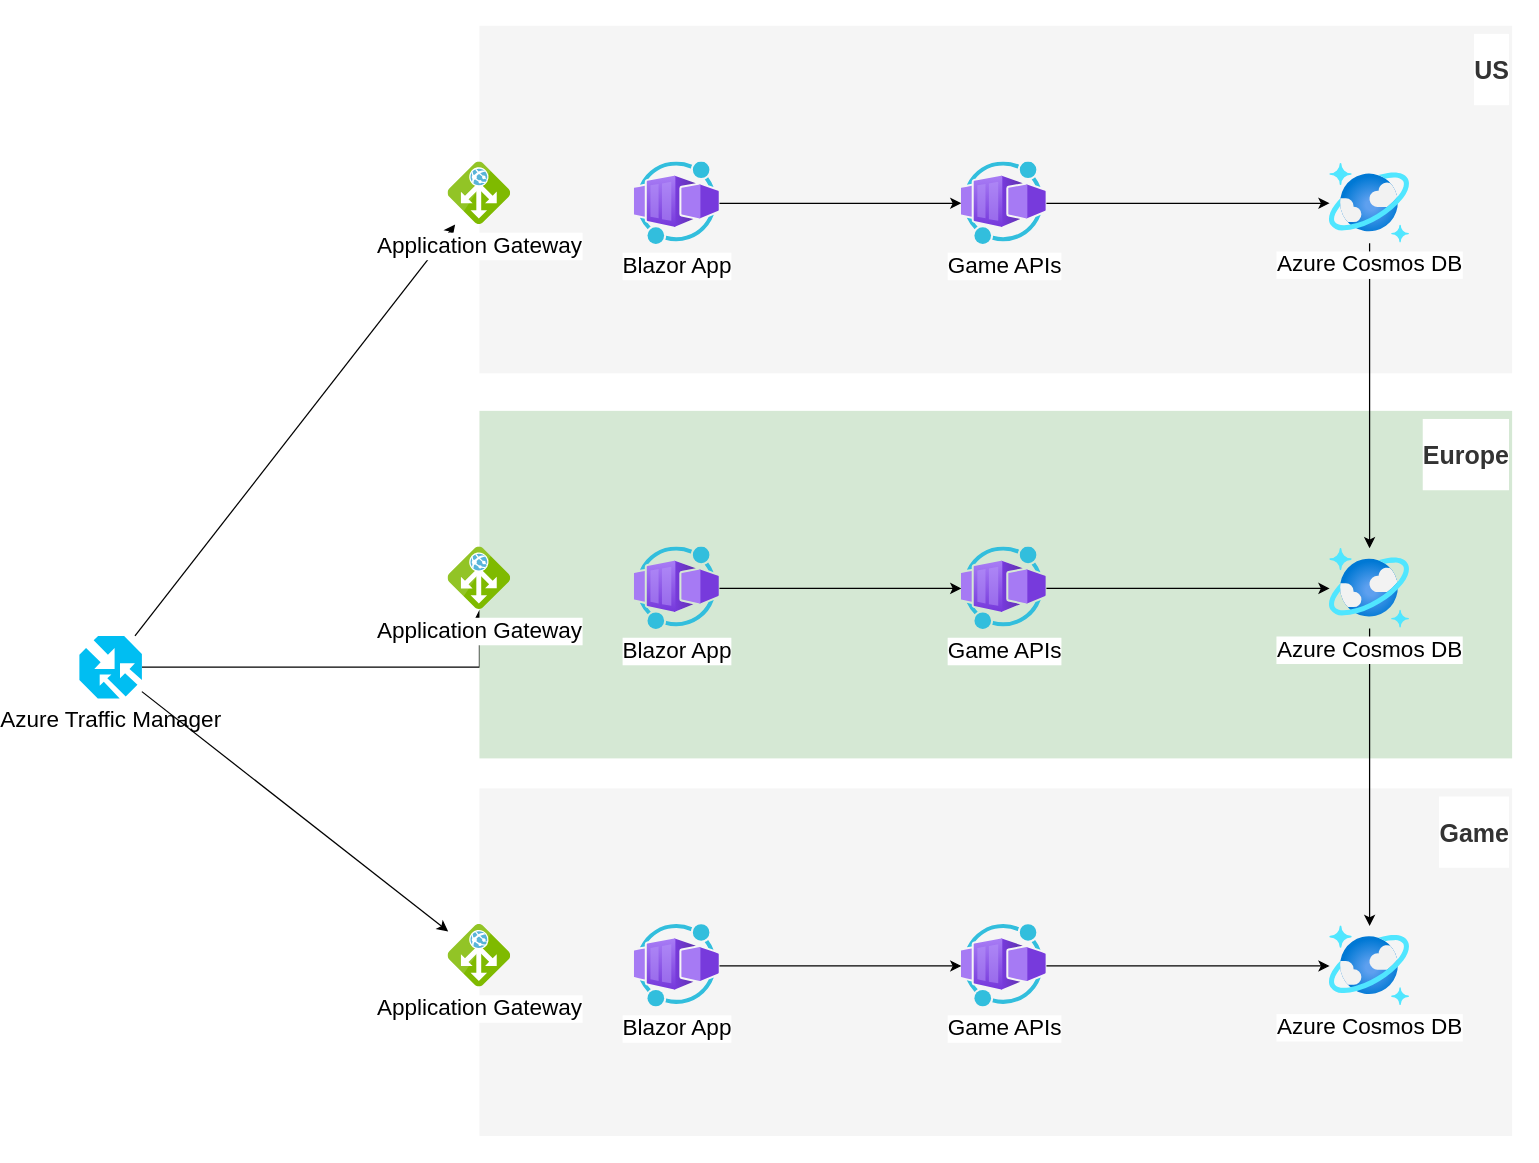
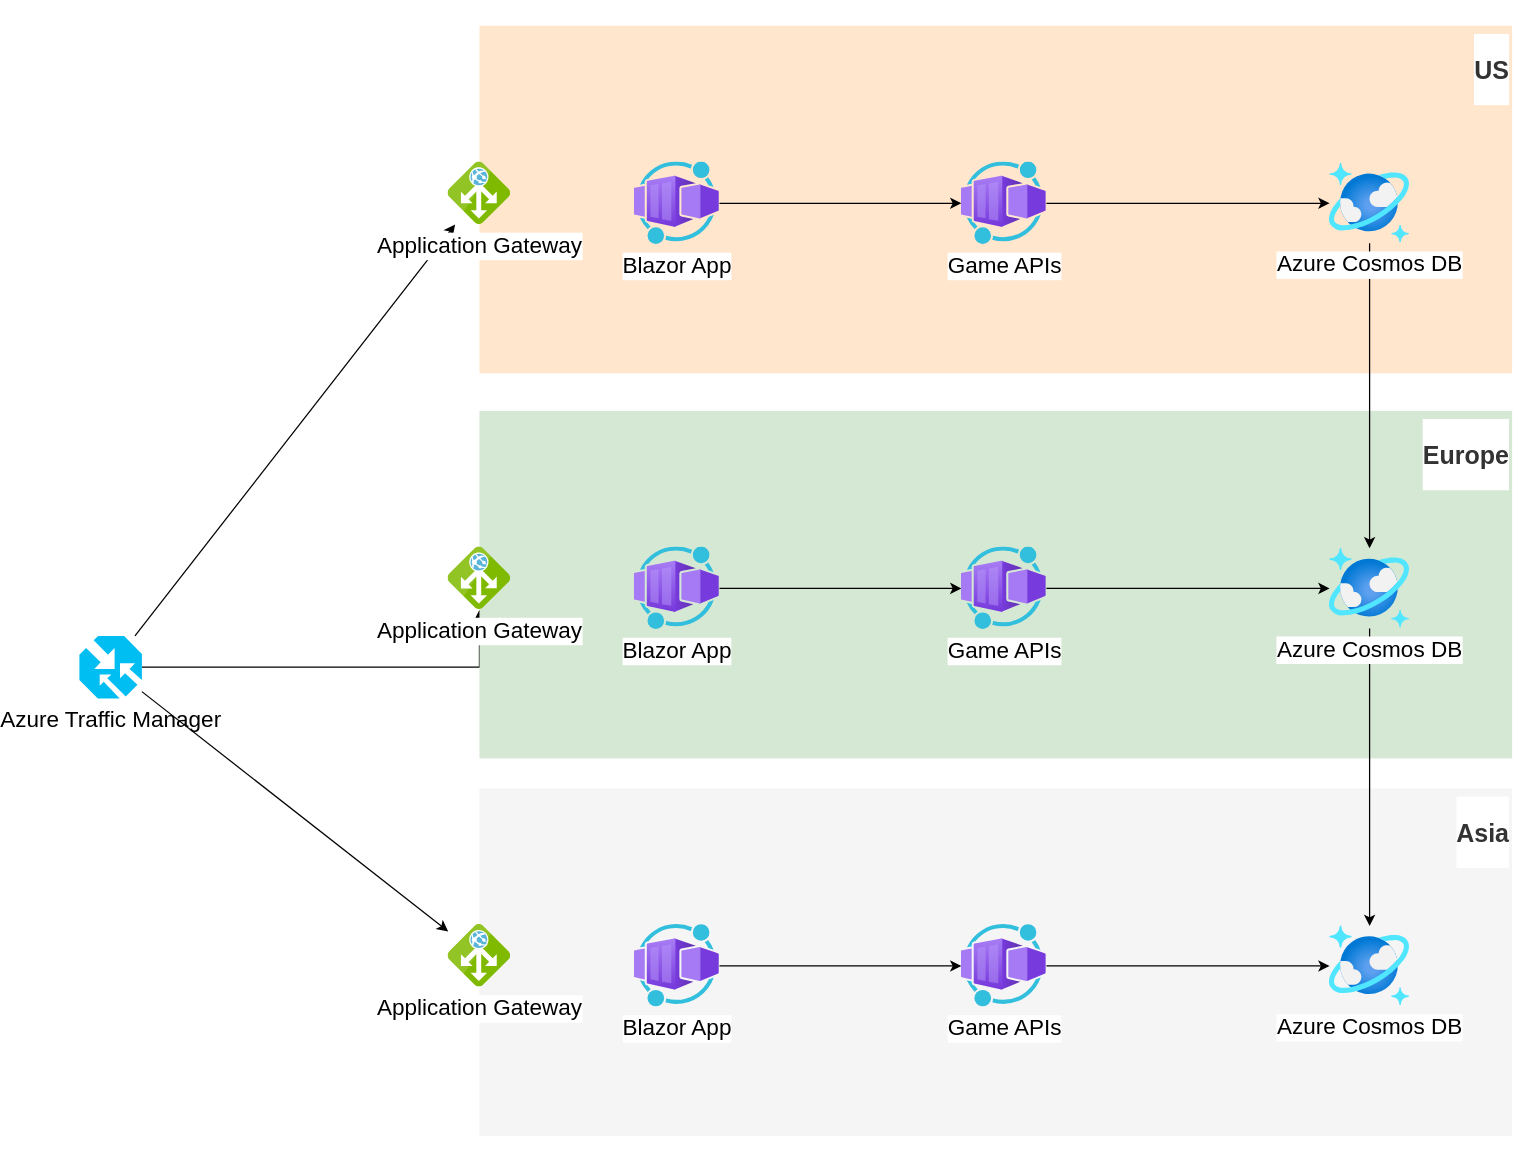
node "US": fillcolor #f5f5f5 -> #ffe6cc
node "Game": label "Game" -> "Asia"
